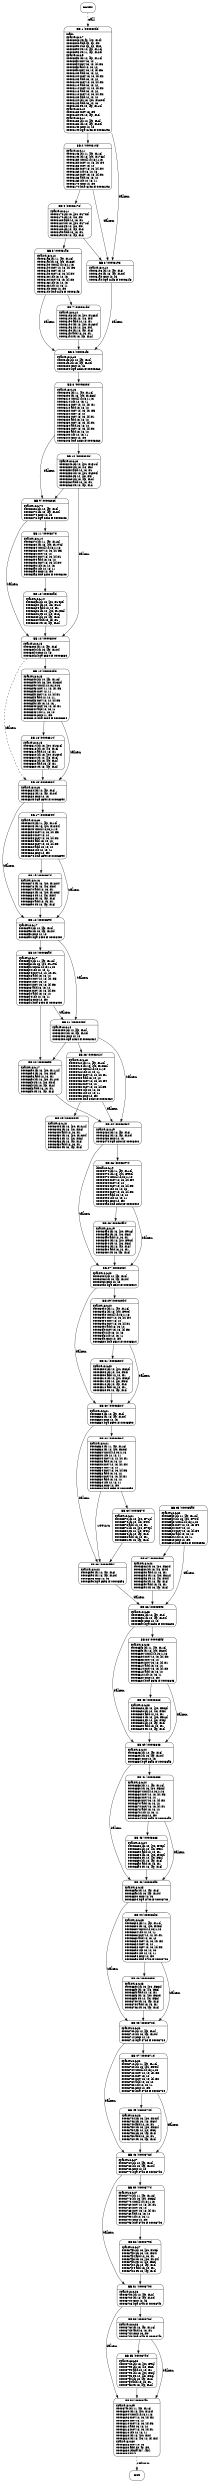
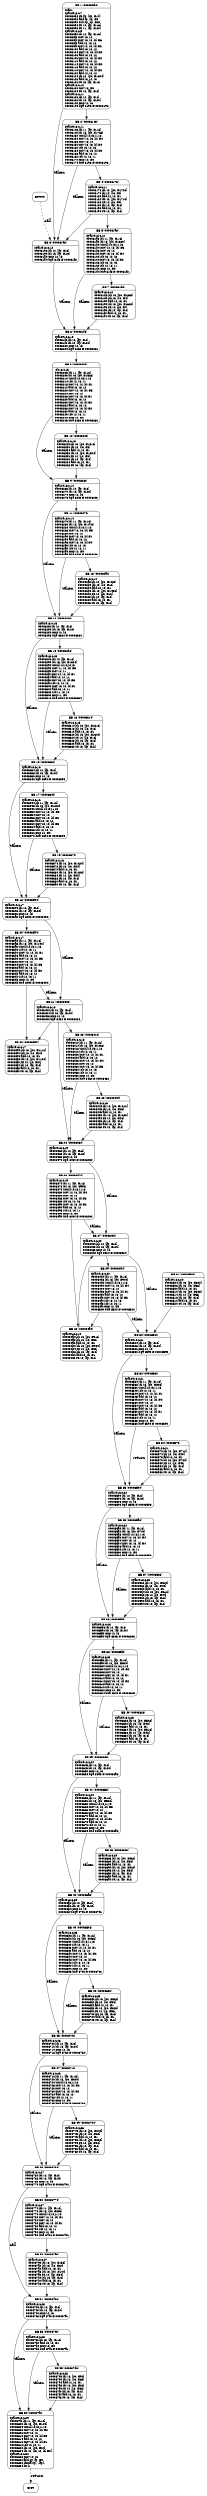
edge "ENTRY" -> "BB 1 (000080d8)": now "ENTRY" -> "BB 3 (00008198)"
node "BB 8 (00008208)": text "sparse18.c:13" -> "rsb18.c:13"
node "BB 9 (0000826c)": text "sparse18.c:74" -> "sparse18.c:14"
edge "BB 10 (0000824c)" -> "BB 12 (000082cc)": now "BB 11 (0000827c)" -> "BB 12 (000082cc)"
edge "BB 12 (000082cc)" -> "BB 15 (00008334)": style dashed -> solid
edge "BB 22 (000083e0)" -> "BB 24 (00008464)": now "BB 25 (00008444)" -> "BB 24 (00008464)"
node "BB 26 (00008474)": text "ldmia18.c:19" -> "sparse18.c:19"
edge "BB 29 (000084d4)" -> "BB 31 (00008504)": now "BB 29 (000084d4)" -> "BB 28 (000084a4)"
edge "BB 33 (00008590)" -> "BB 35 (000085a0)": added
edge "BB 48 (00008764)" -> "BB 51 (000087bc)": label "taken" -> "call"
